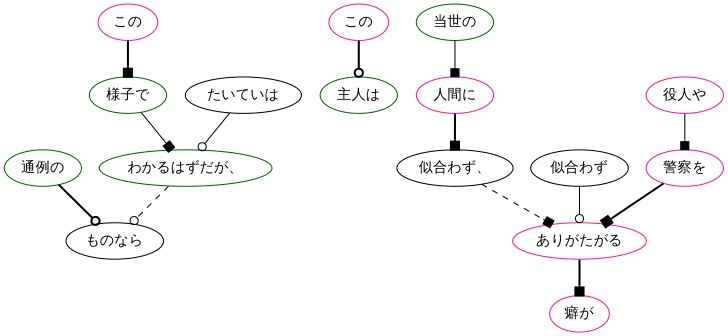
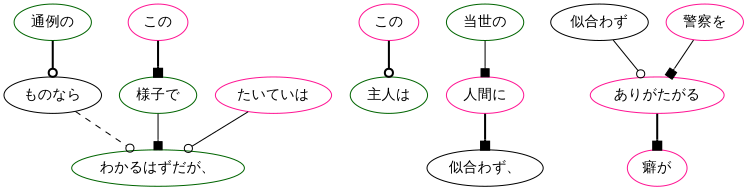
node "たいていは": color black -> deeppink
node "役人や": removed
edge "警察を" -> "ありがたがる": style bold -> solid
edge "わかるはずだが、" -> "ものなら": reversed
edge "似合わず、" -> "ありがたがる": removed
